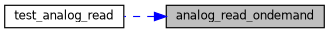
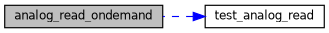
edge "test_analog_read" -> "analog_read_ondemand": reversed
